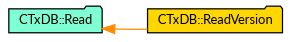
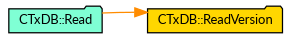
edge "CTxDB::ReadVersion" -> "CTxDB::Read": reversed
